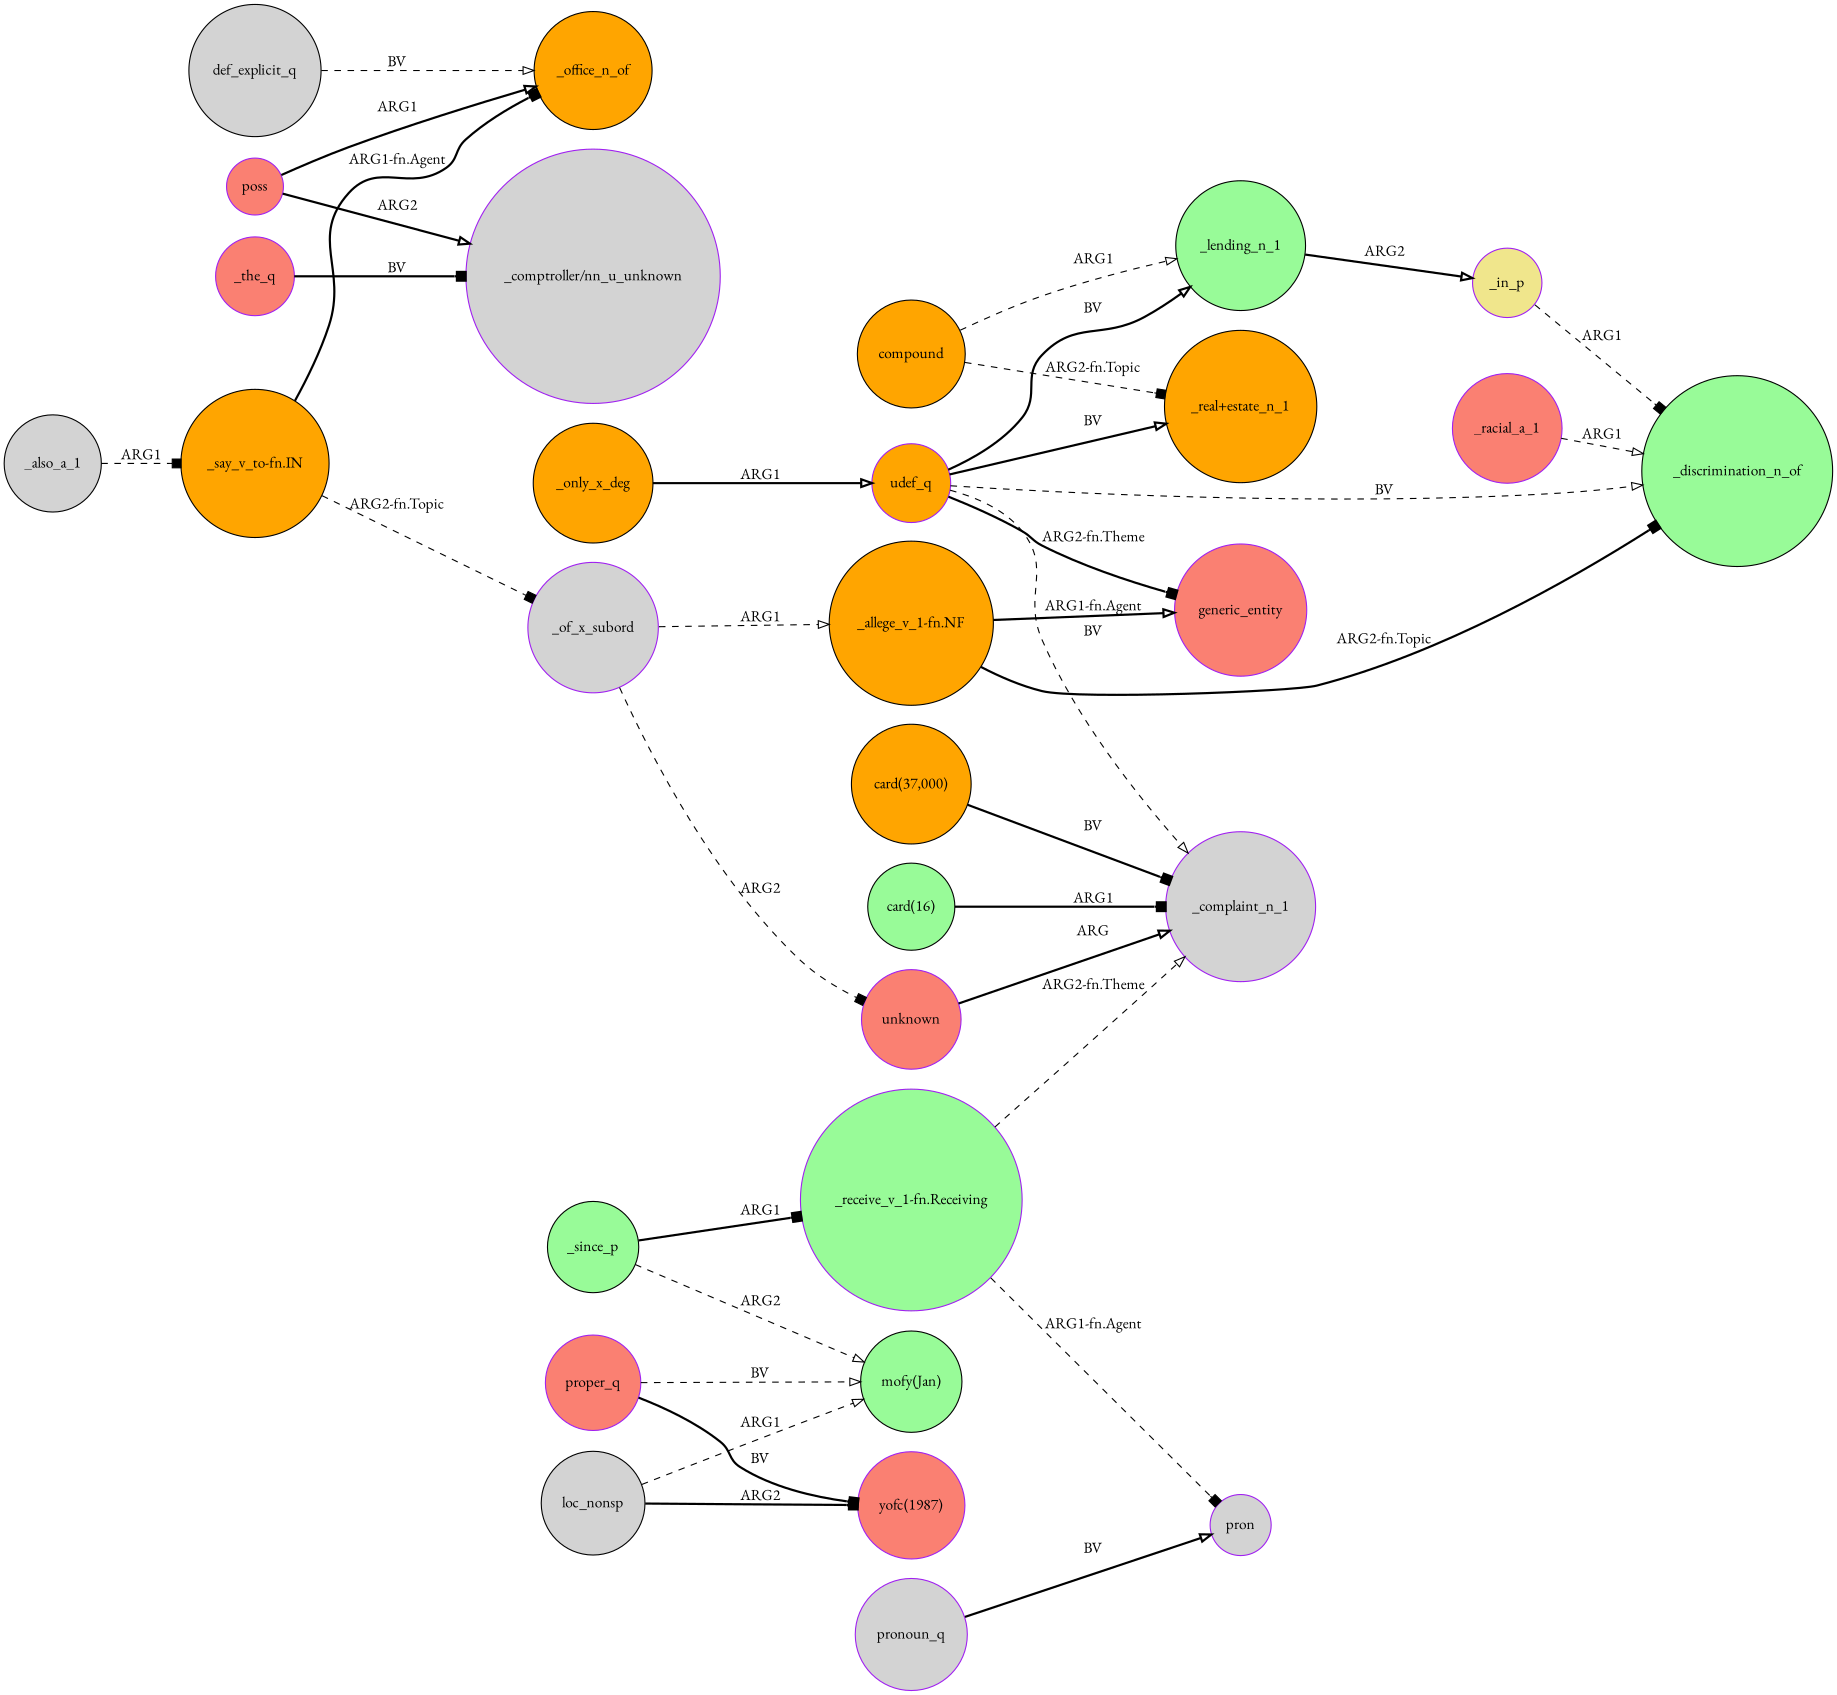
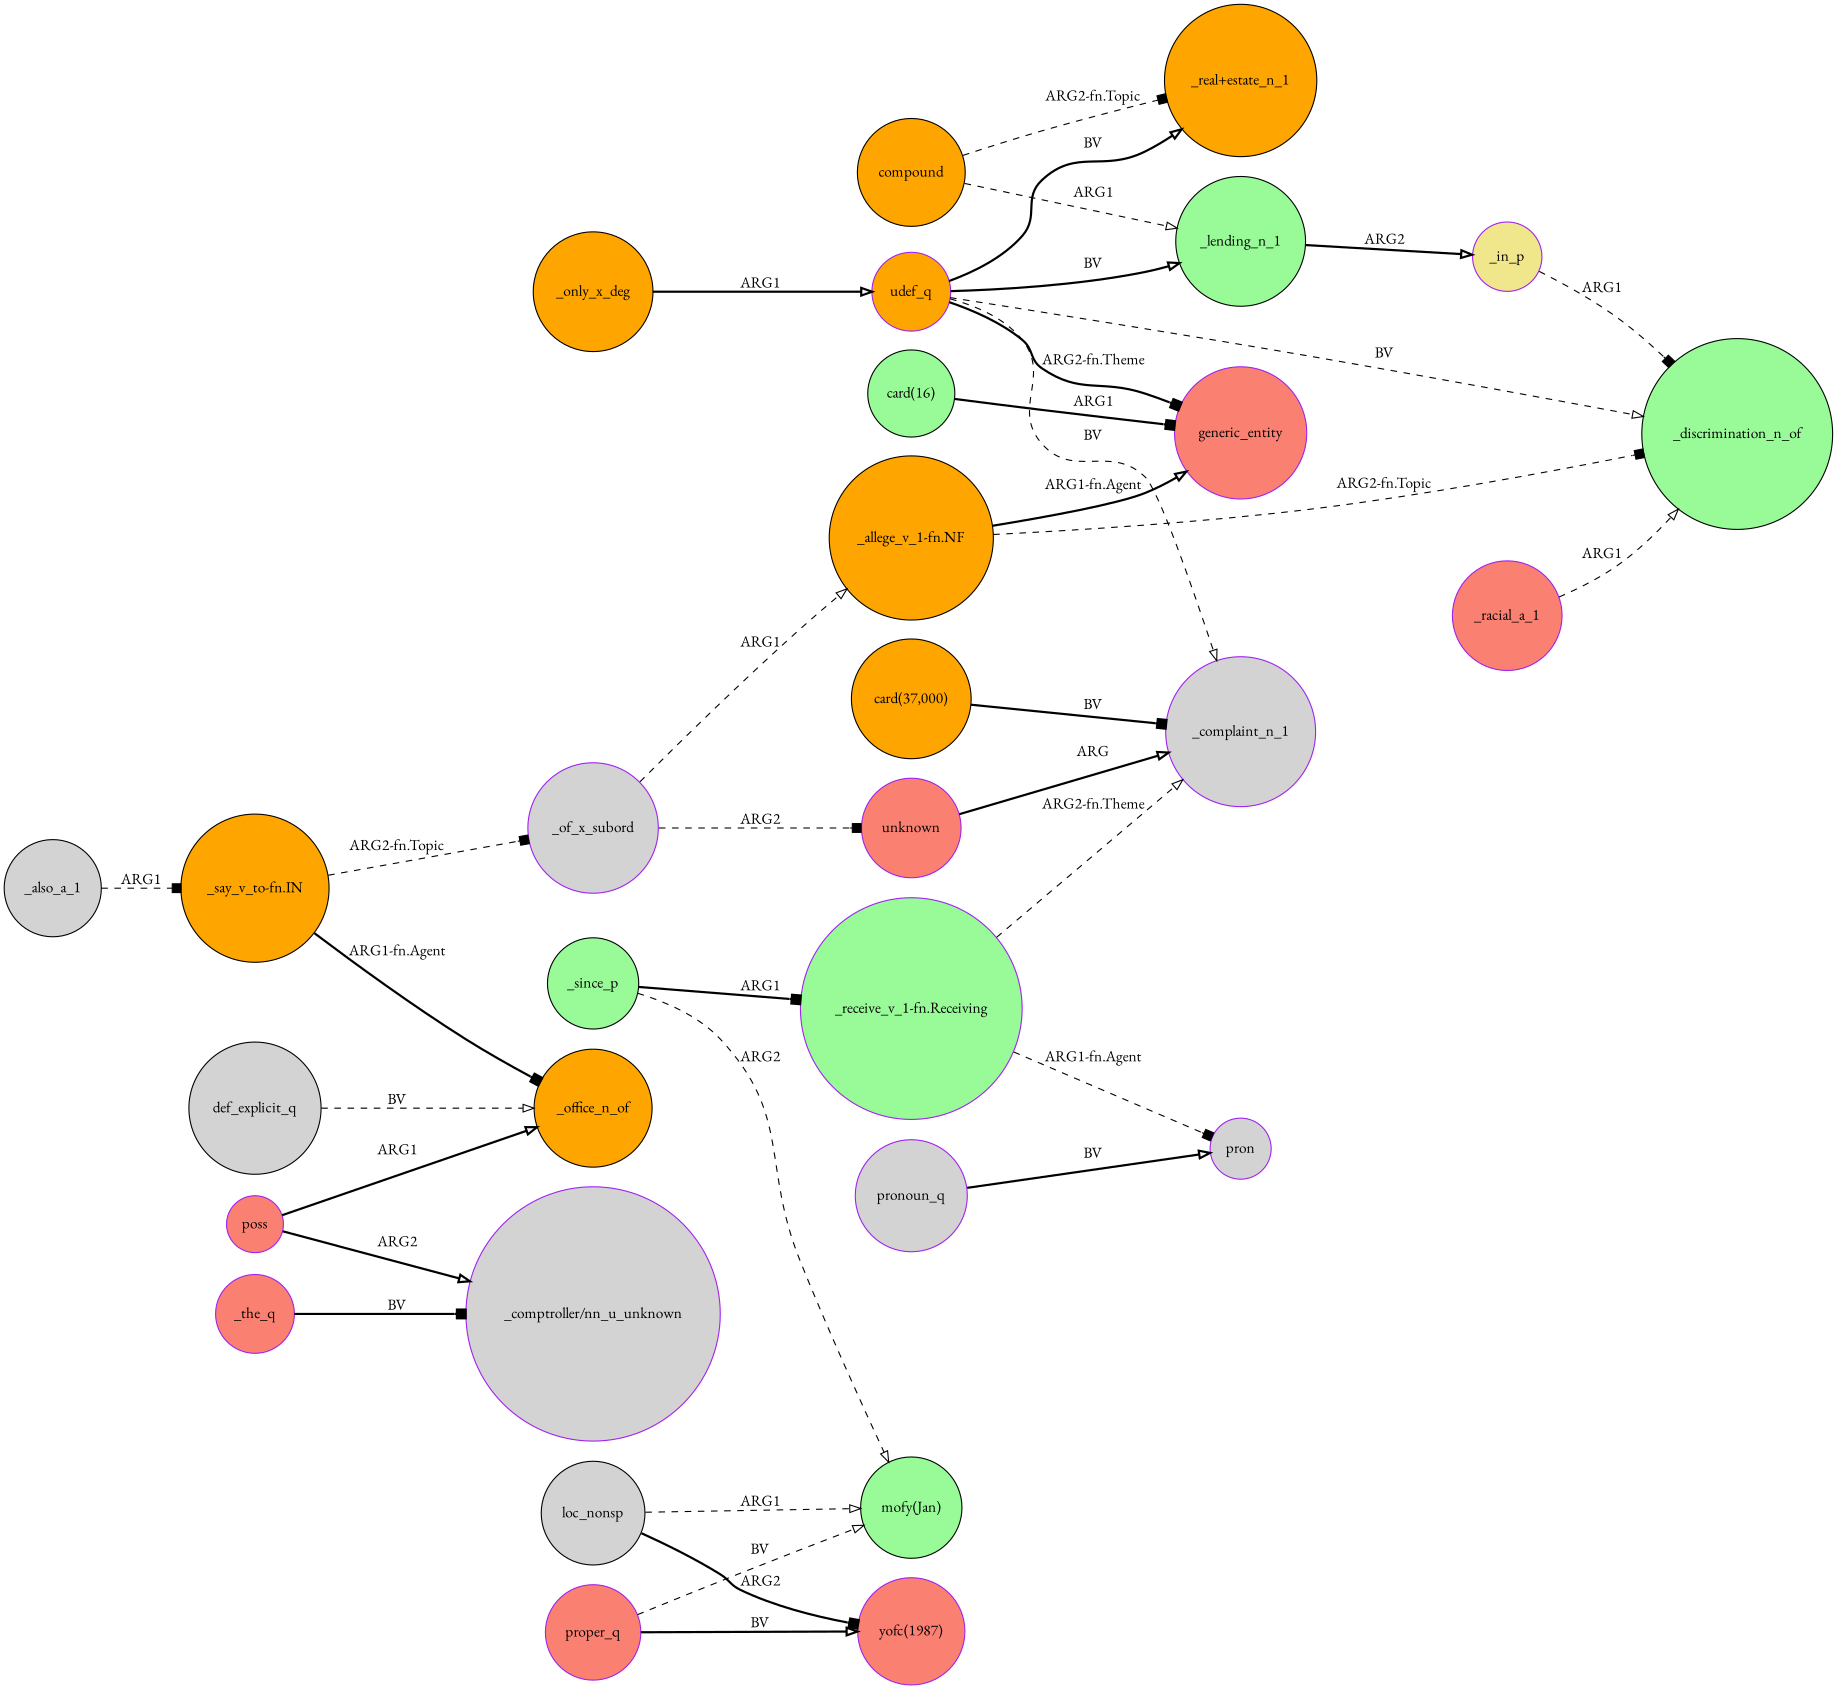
edge "_allege_v_1-fn.NF" -> "_discrimination_n_of": style bold -> dashed
edge "card(16)" -> "_complaint_n_1": now "card(16)" -> "generic_entity"
edge "proper_q" -> "yofc(1987)": arrowhead box -> onormal
